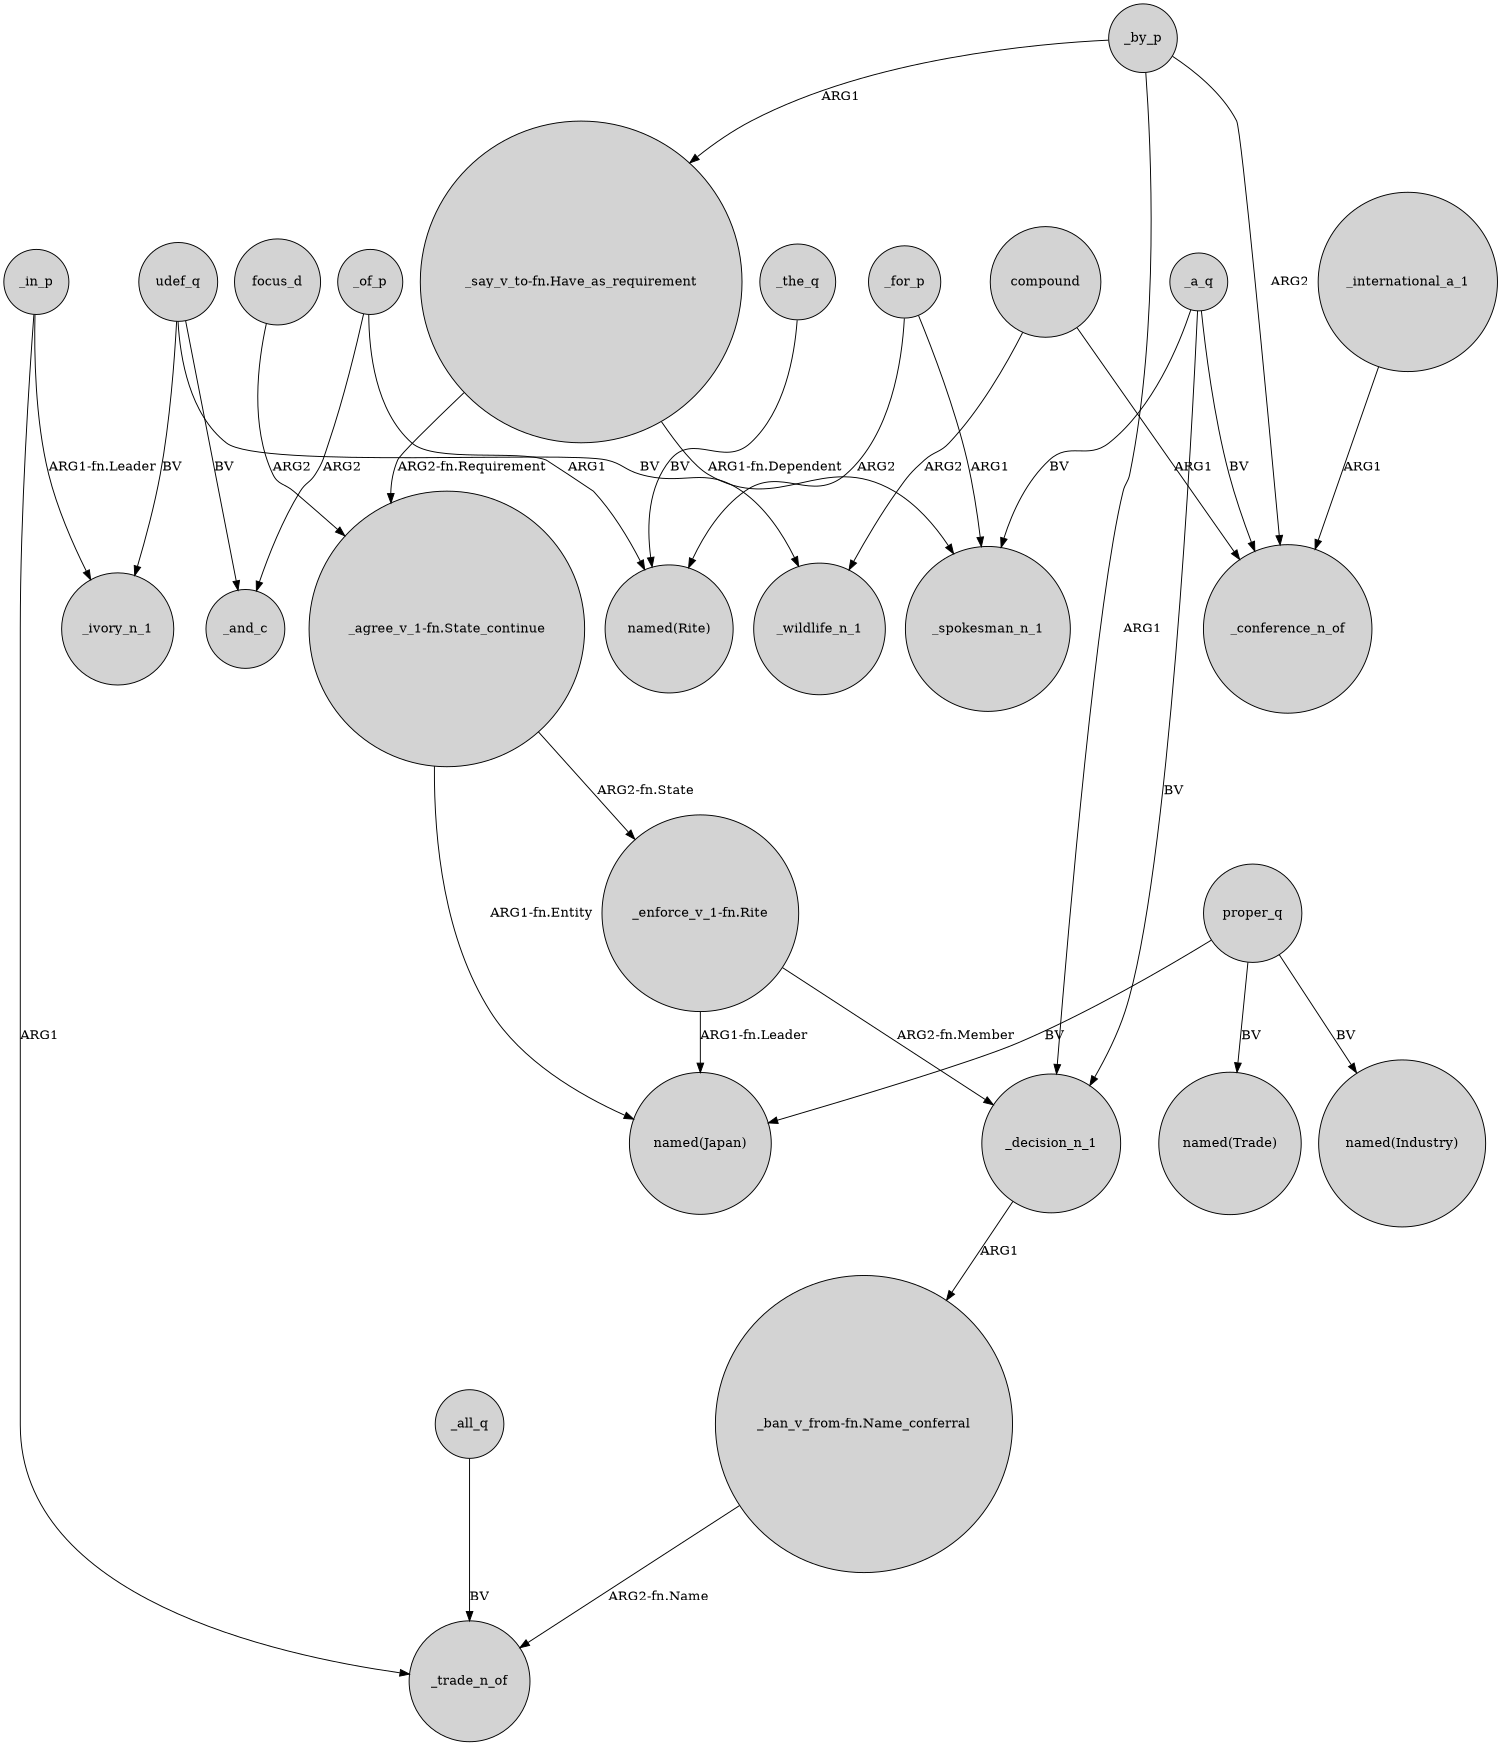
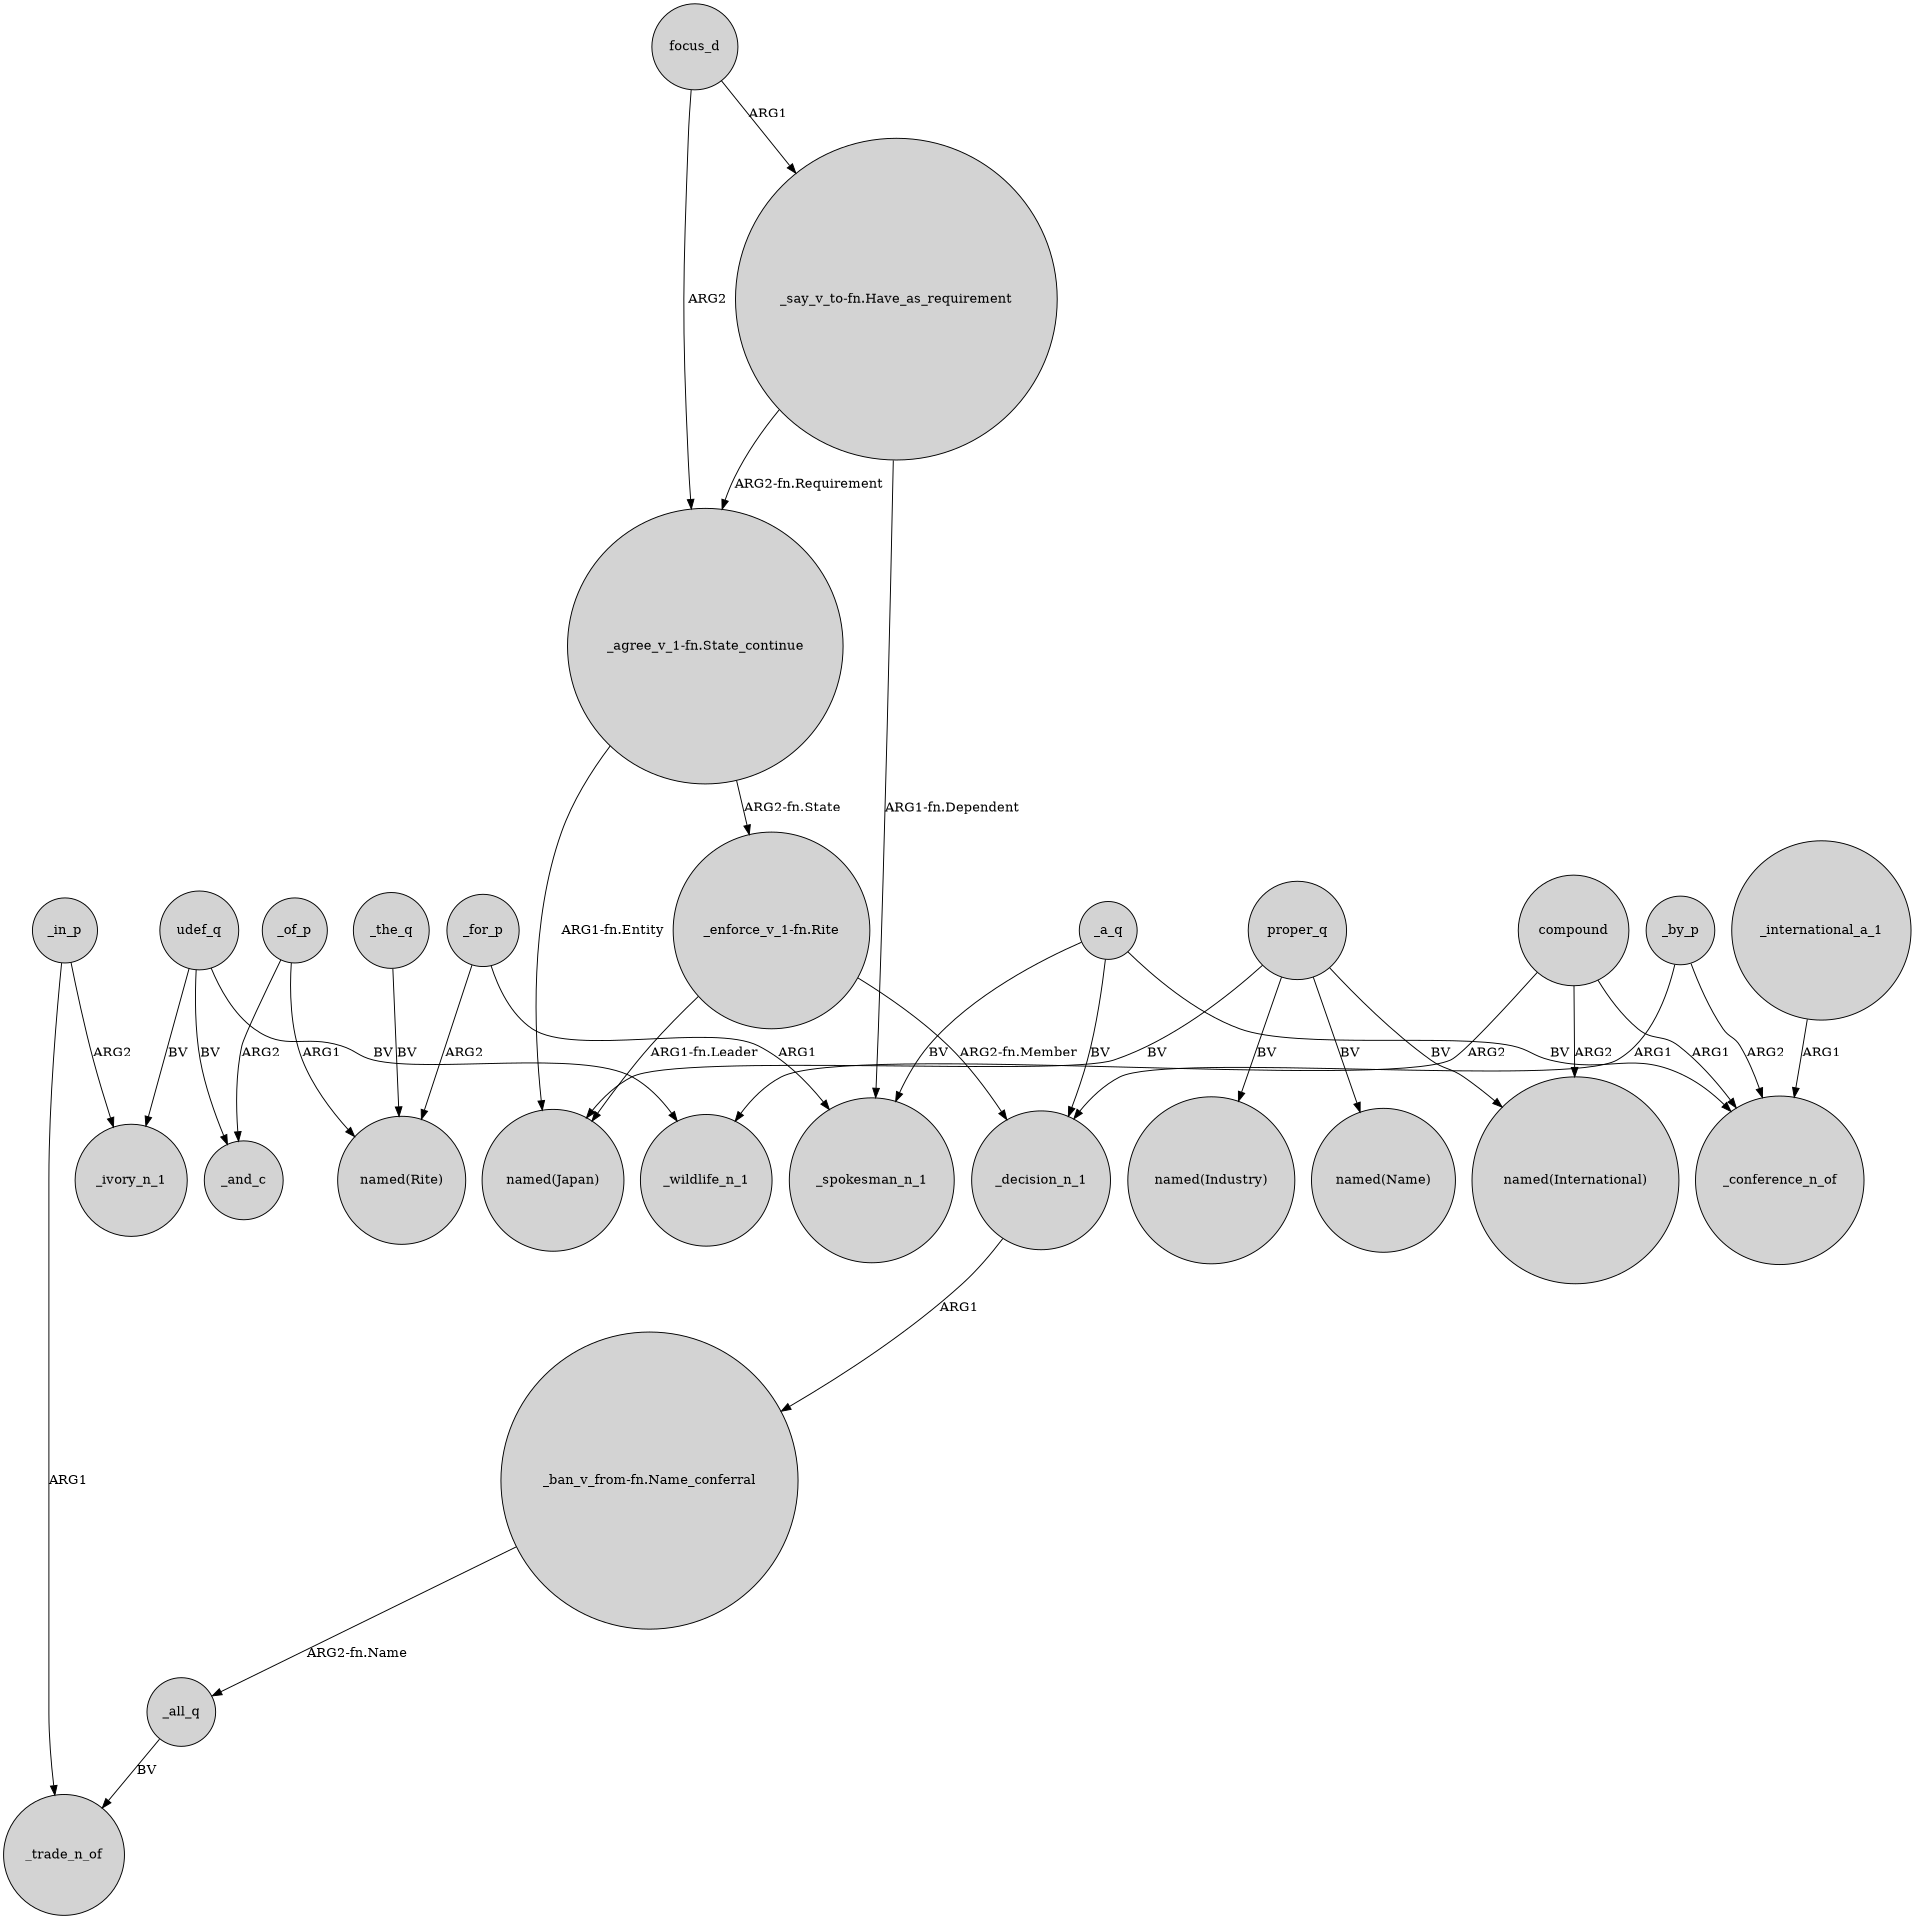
edge "_by_p" -> "_say_v_to-fn.Have_as_requirement": now "focus_d" -> "_say_v_to-fn.Have_as_requirement"
edge "_in_p" -> "_ivory_n_1": label "ARG1-fn.Leader" -> "ARG2"
node "named(Trade)": label "named(Trade)" -> "named(Name)"
node "named(International)": added
edge "_ban_v_from-fn.Name_conferral" -> "_trade_n_of": now "_ban_v_from-fn.Name_conferral" -> "_all_q"
